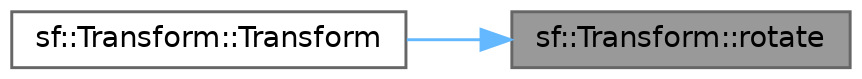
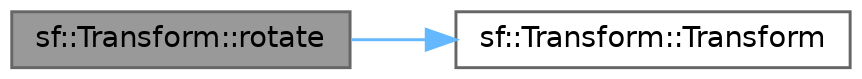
edge "sf::Transform::Transform" -> "sf::Transform::rotate": reversed
